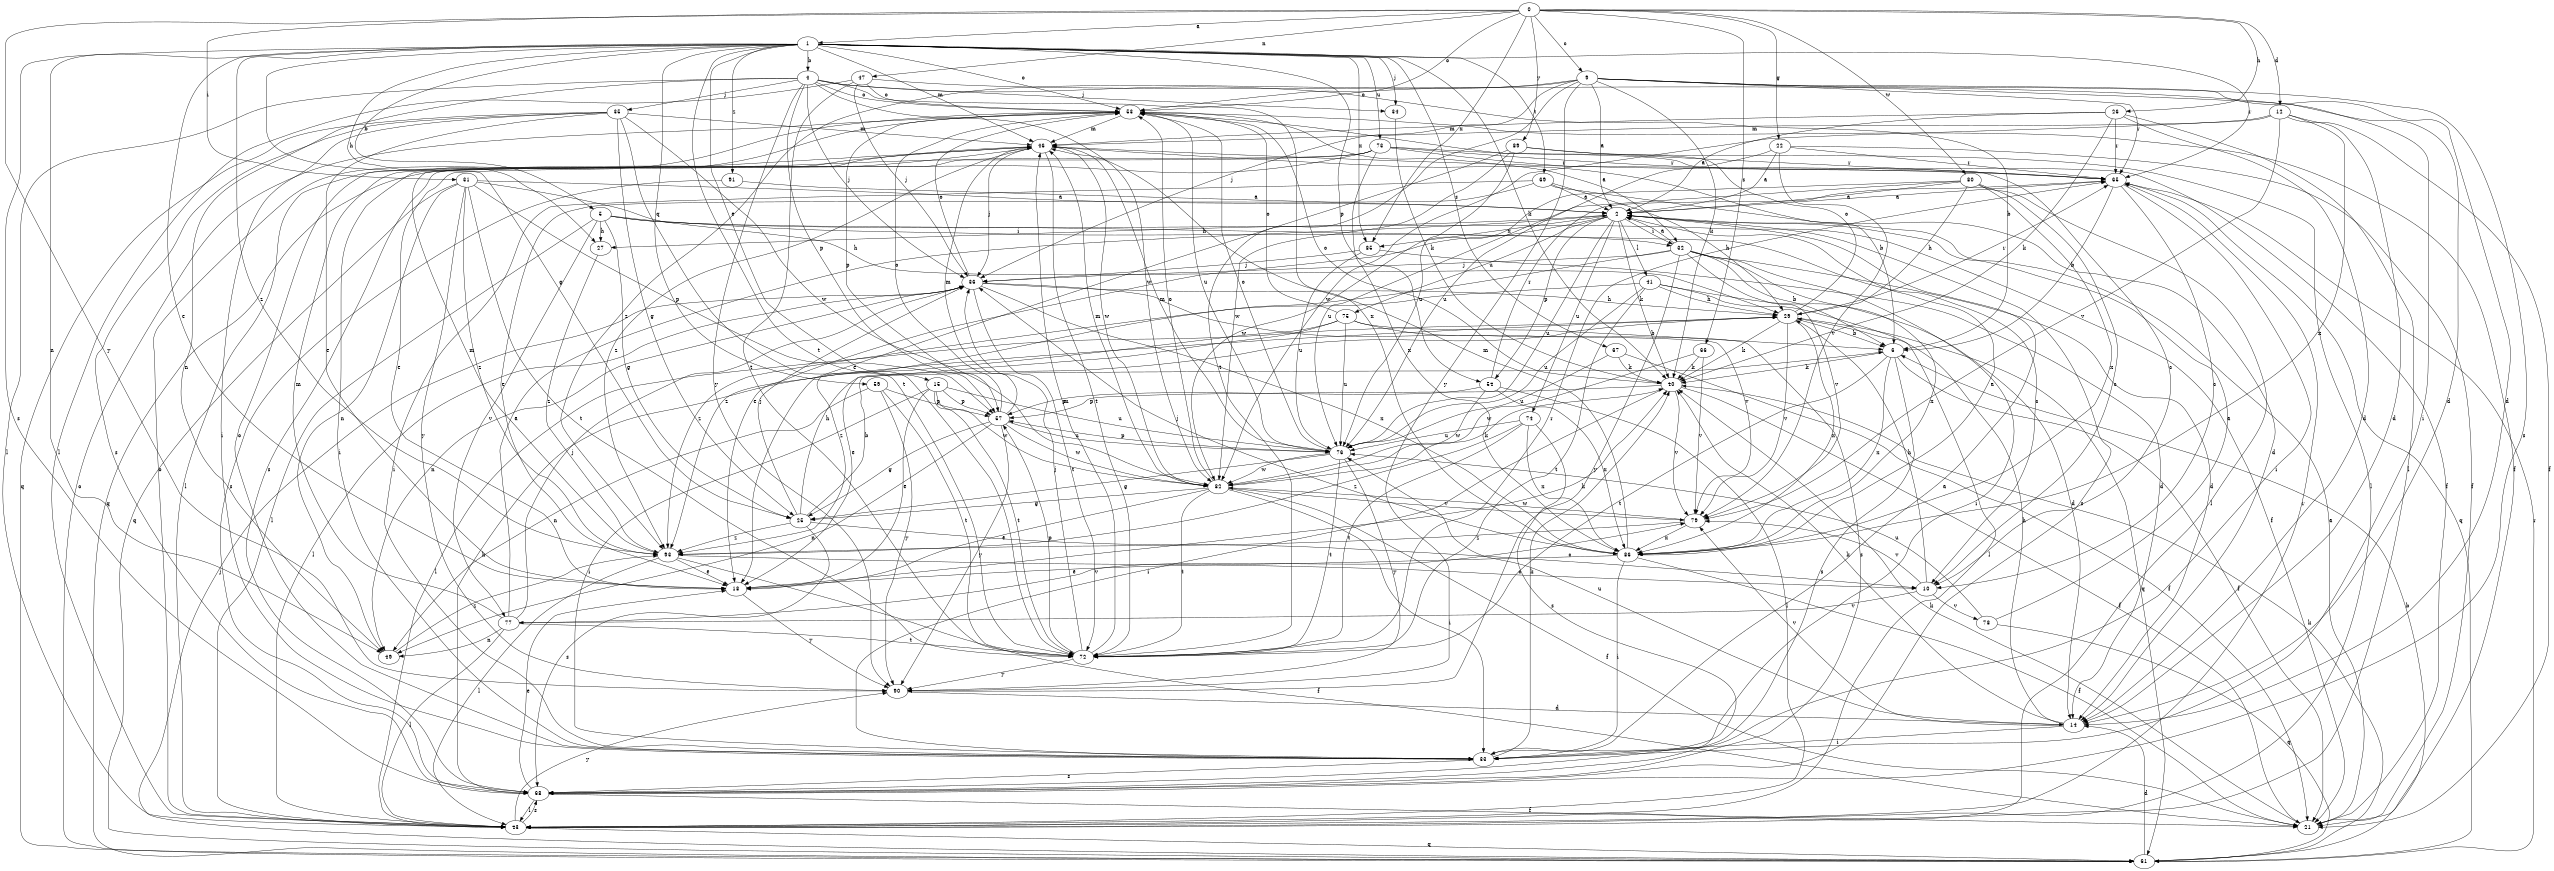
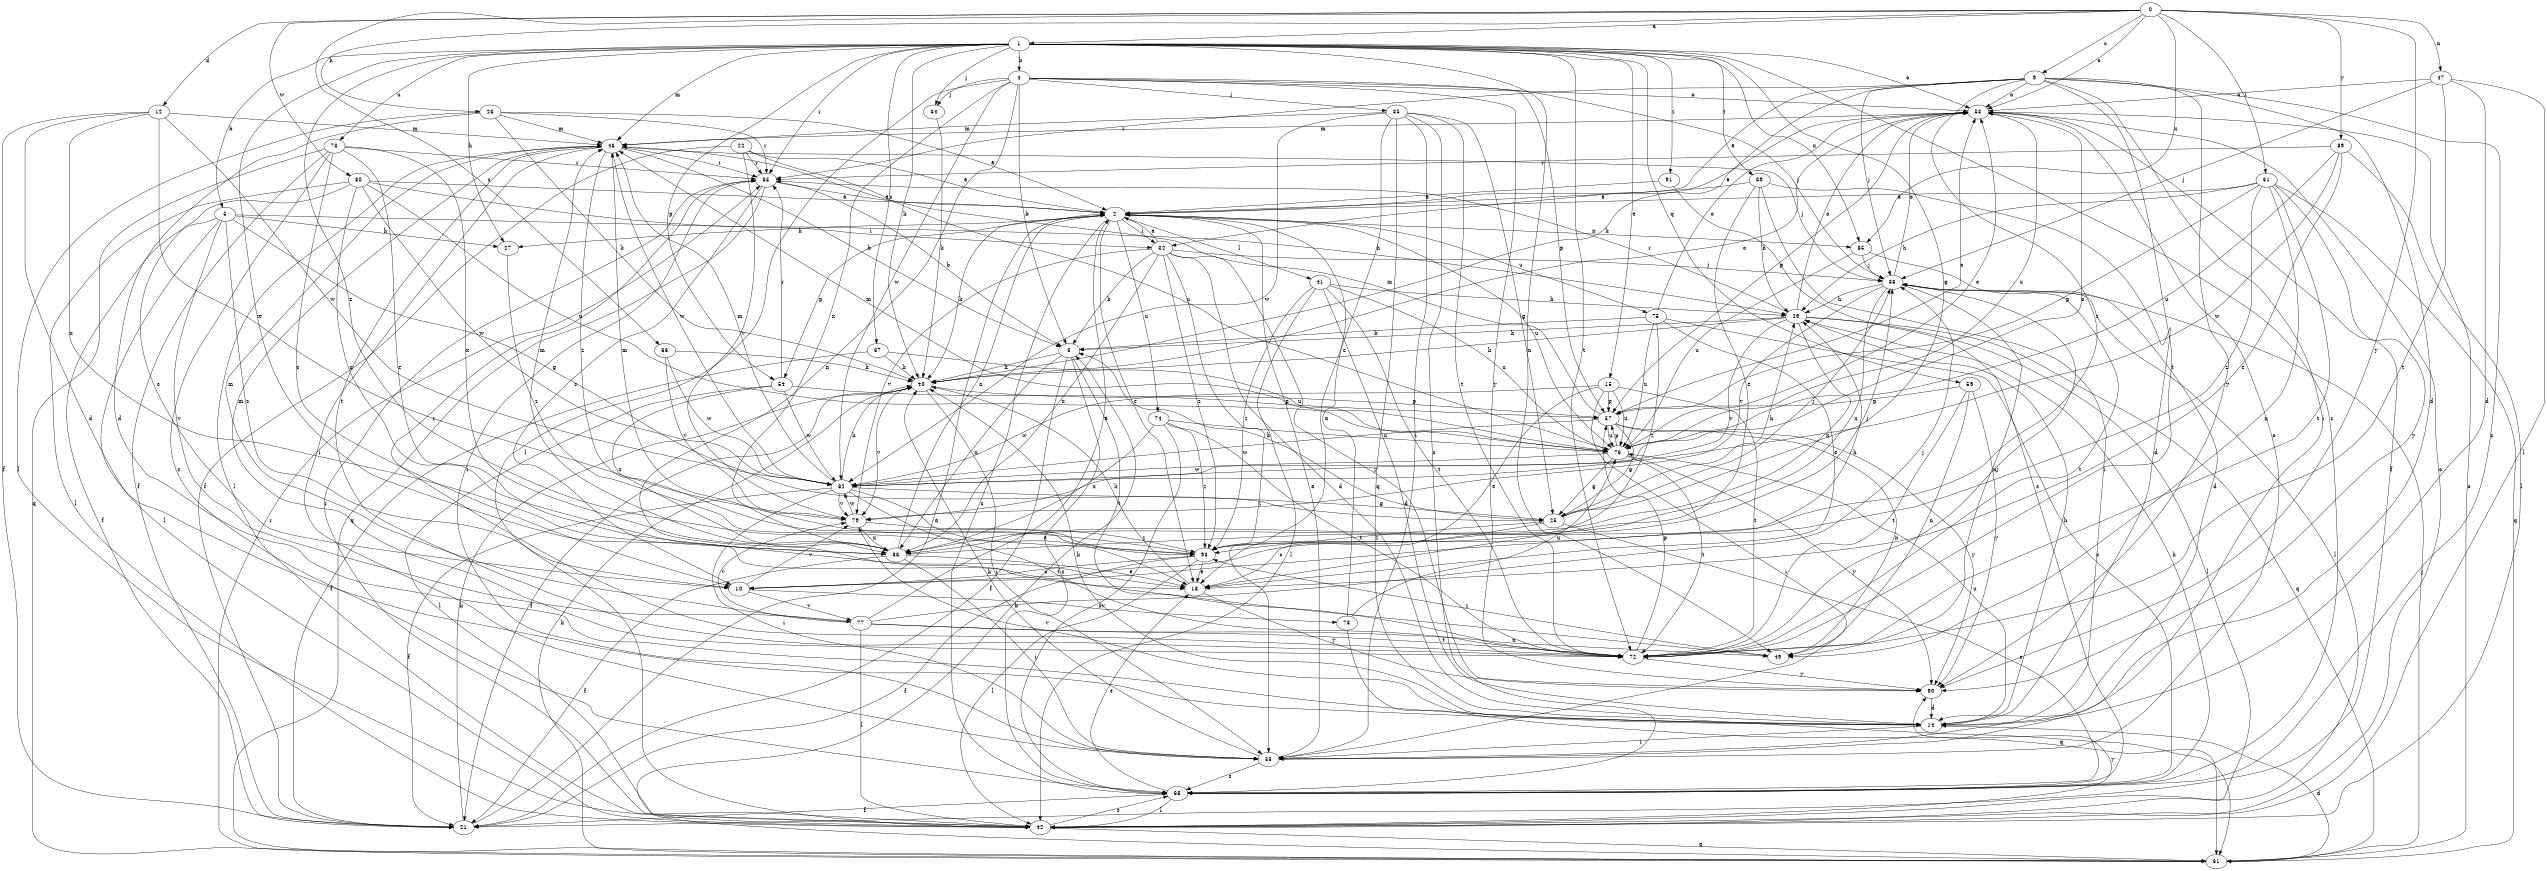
edge "0" -> "22": removed, label "g"
node "43": label "43" -> "42"
